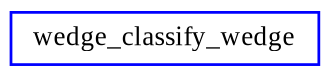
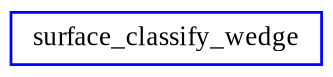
node "wedge_classify_wedge": label "wedge_classify_wedge" -> "surface_classify_wedge"
